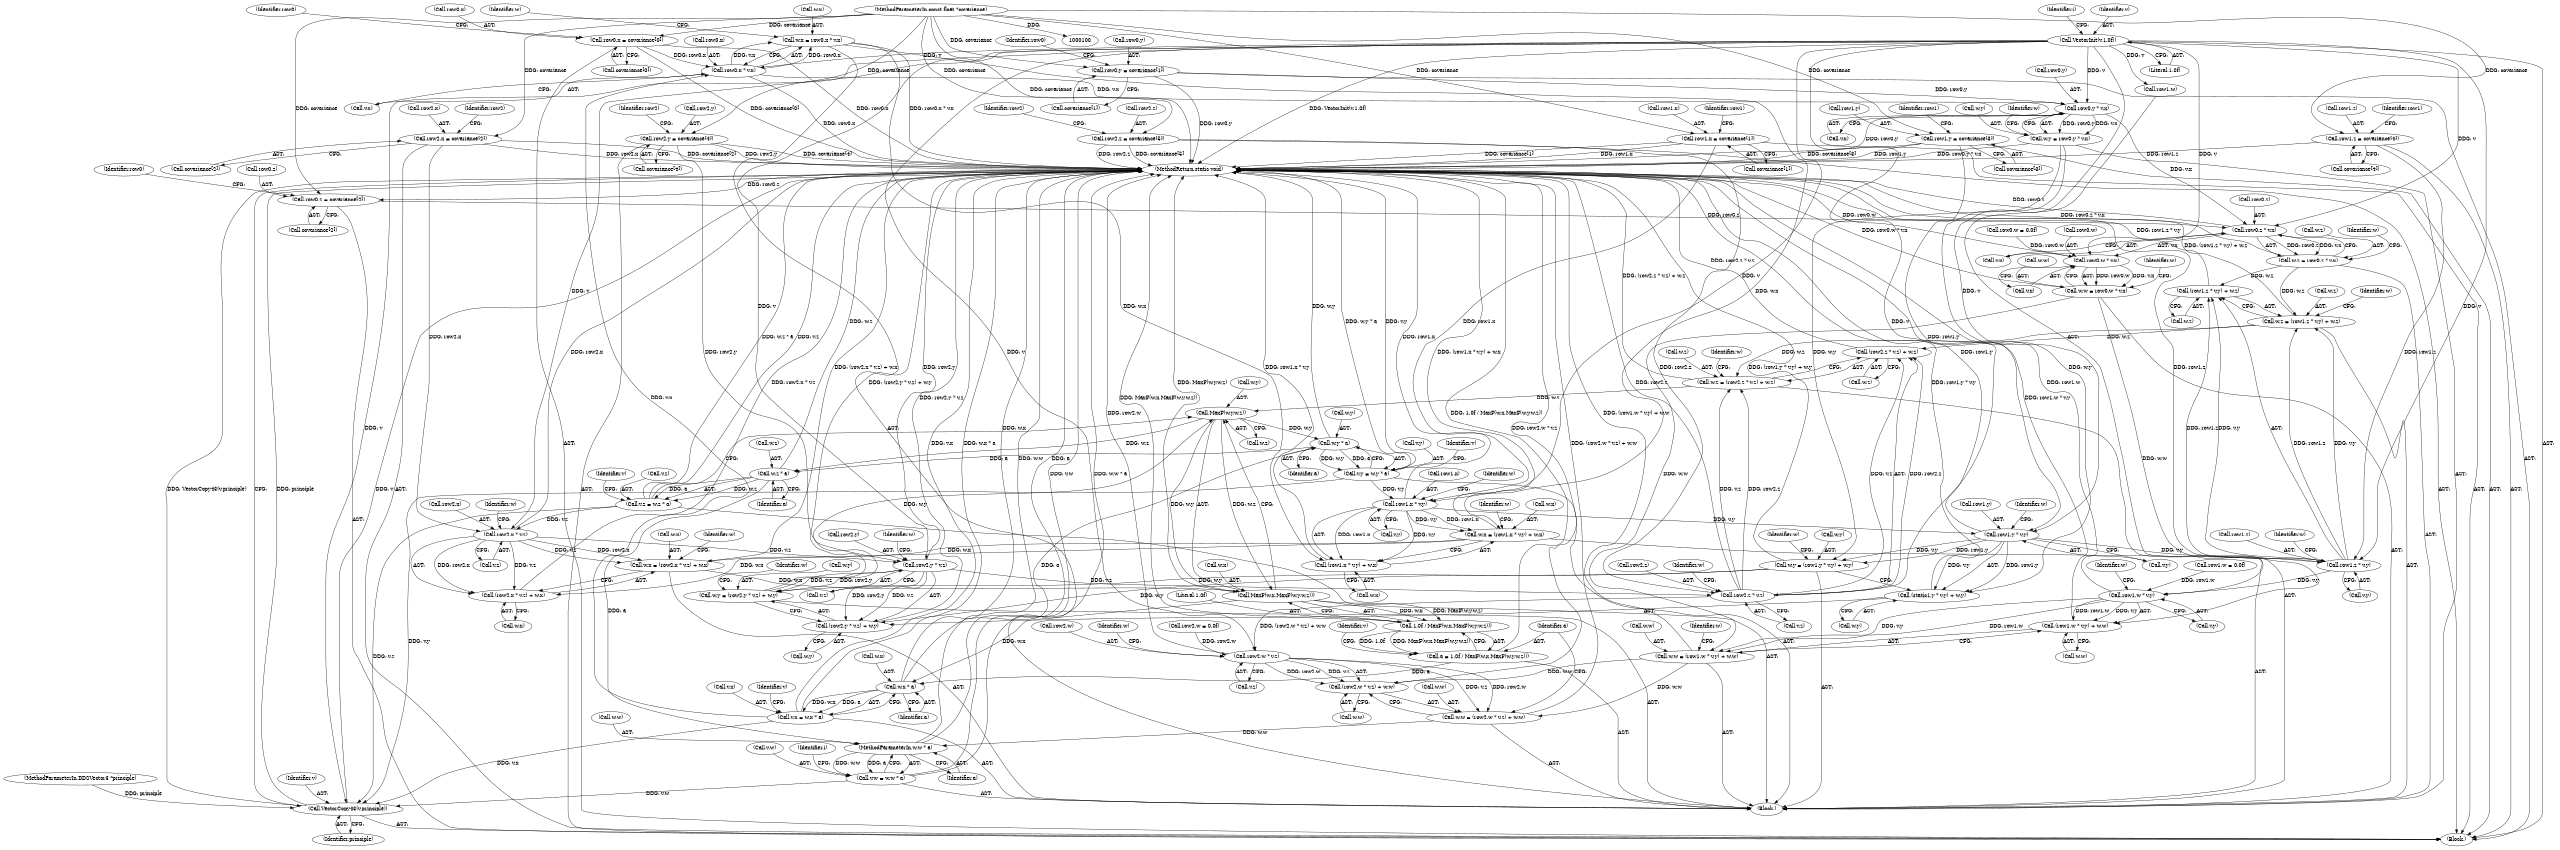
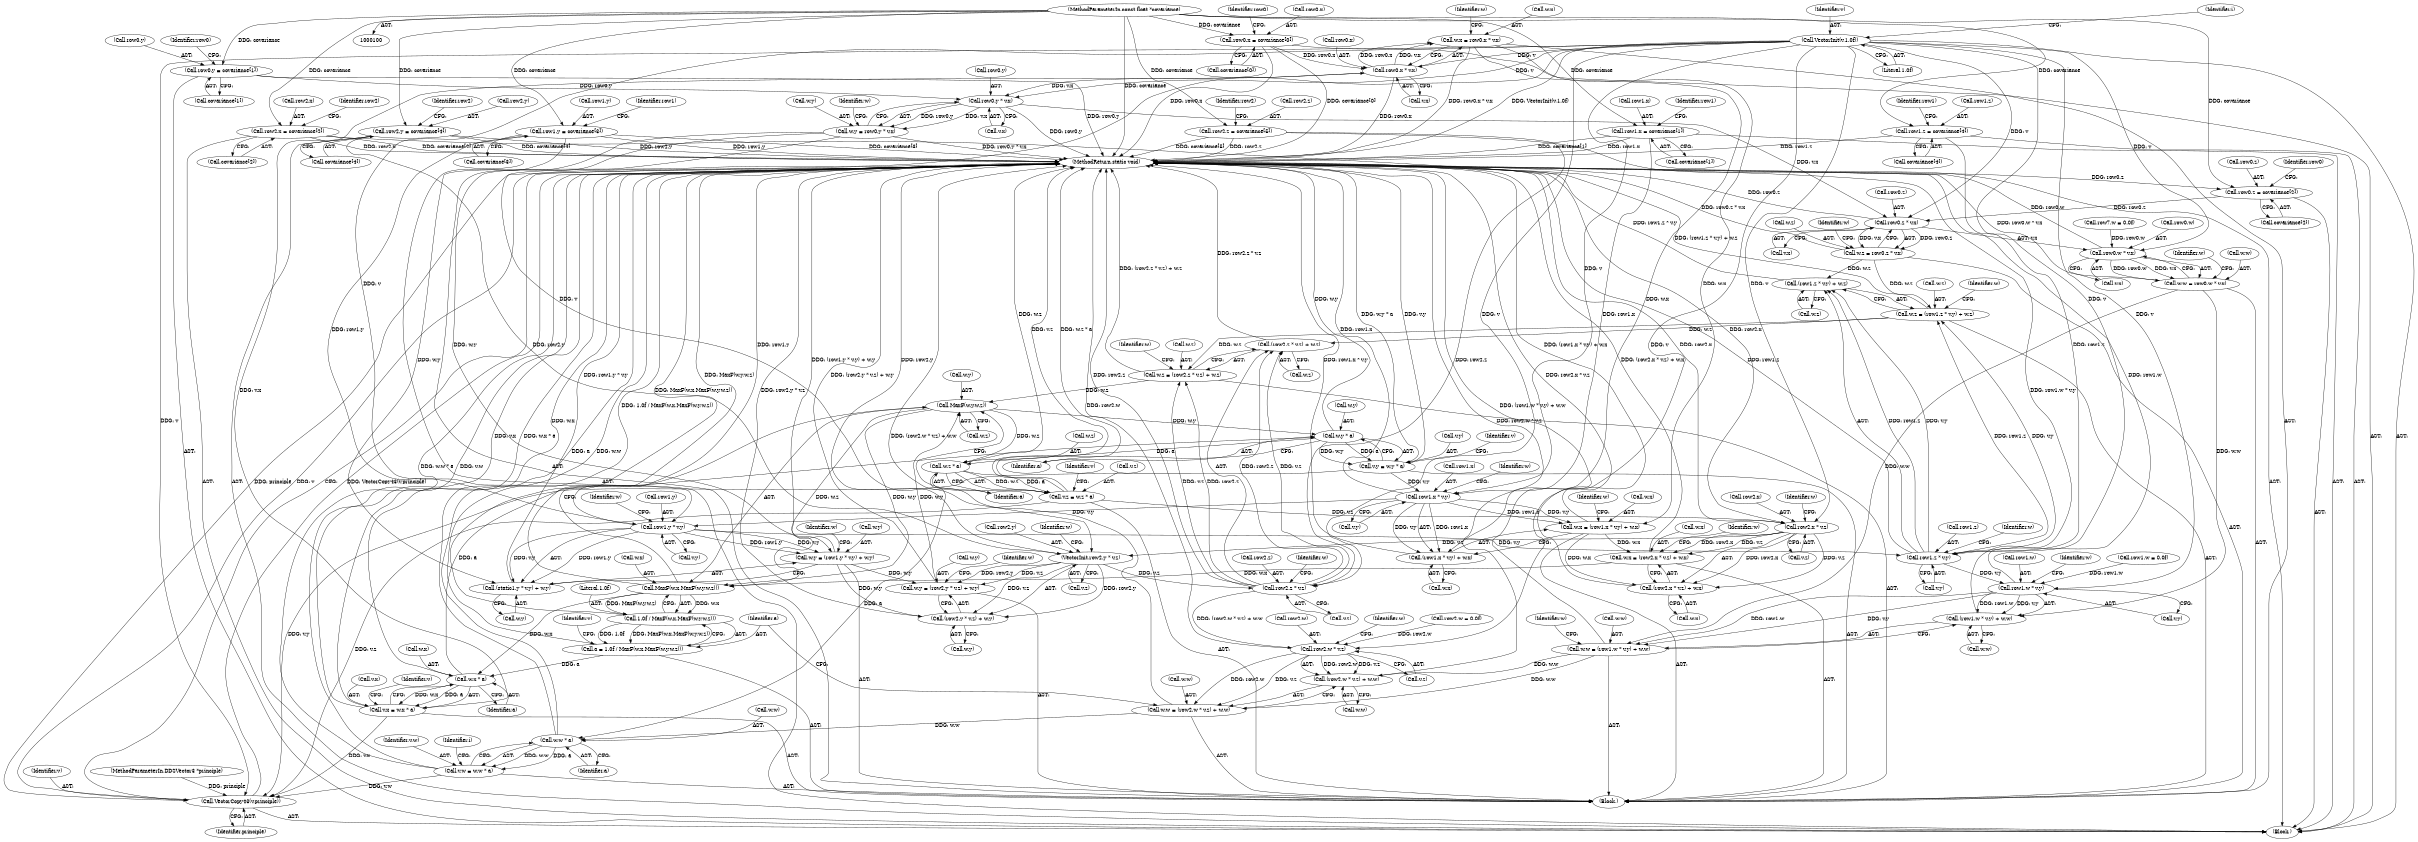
edge "(MethodParameterIn,const float *covariance)" -> "1000100": label "DDG: " -> "AST: "
edge "(Call,VectorInit(v,1.0f))" -> "(Call,row1.w)": now "(Call,VectorInit(v,1.0f))" -> "(Call,row1.w * v.y)"
node "(Call,row0.w = 0.0f)": label "(Call,row0.w = 0.0f)" -> "(Call,row7.w = 0.0f)"
node "(Call,row2.y * v.z)": label "(Call,row2.y * v.z)" -> "(VectorInit,row2.y * v.z)"
edge "(Call,(static1.y * v.y) + w.y)" -> "(Call,(row2.y * v.z) + w.y)": now "(Call,(static1.y * v.y) + w.y)" -> "(Call,w.y = (row1.y * v.y) + w.y)"
node "(Call,v.w)": label "(Call,v.w)" -> "(Identifier,v.w)"
node "(MethodParameterIn,w.w * a)": label "(MethodParameterIn,w.w * a)" -> "(Call,w.w * a)"
